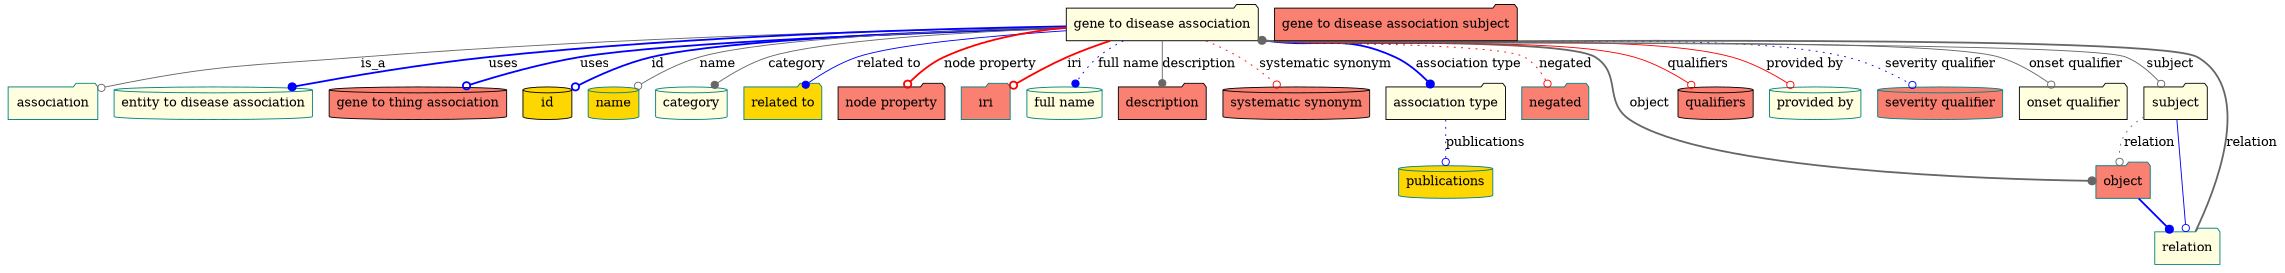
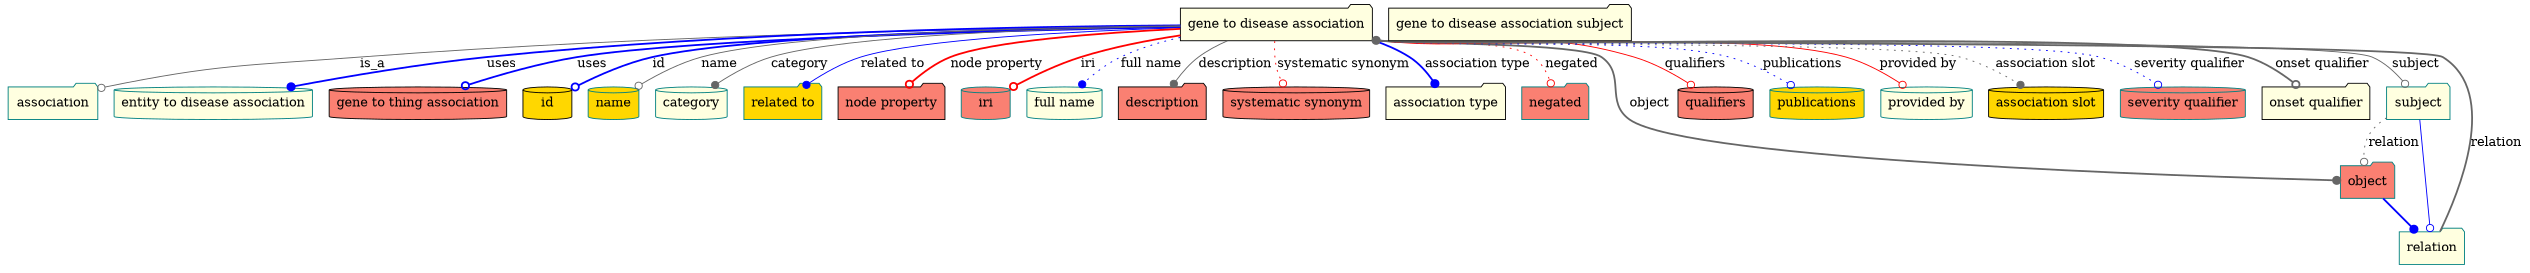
node "gene to disease association subject": fillcolor salmon -> lightyellow
edge "gene to disease association" -> "onset qualifier": style solid -> bold
node "iri": shape folder -> cylinder
node "association slot": added
node "subject": color black -> teal
edge "association type" -> "publications": now "gene to disease association" -> "publications"
